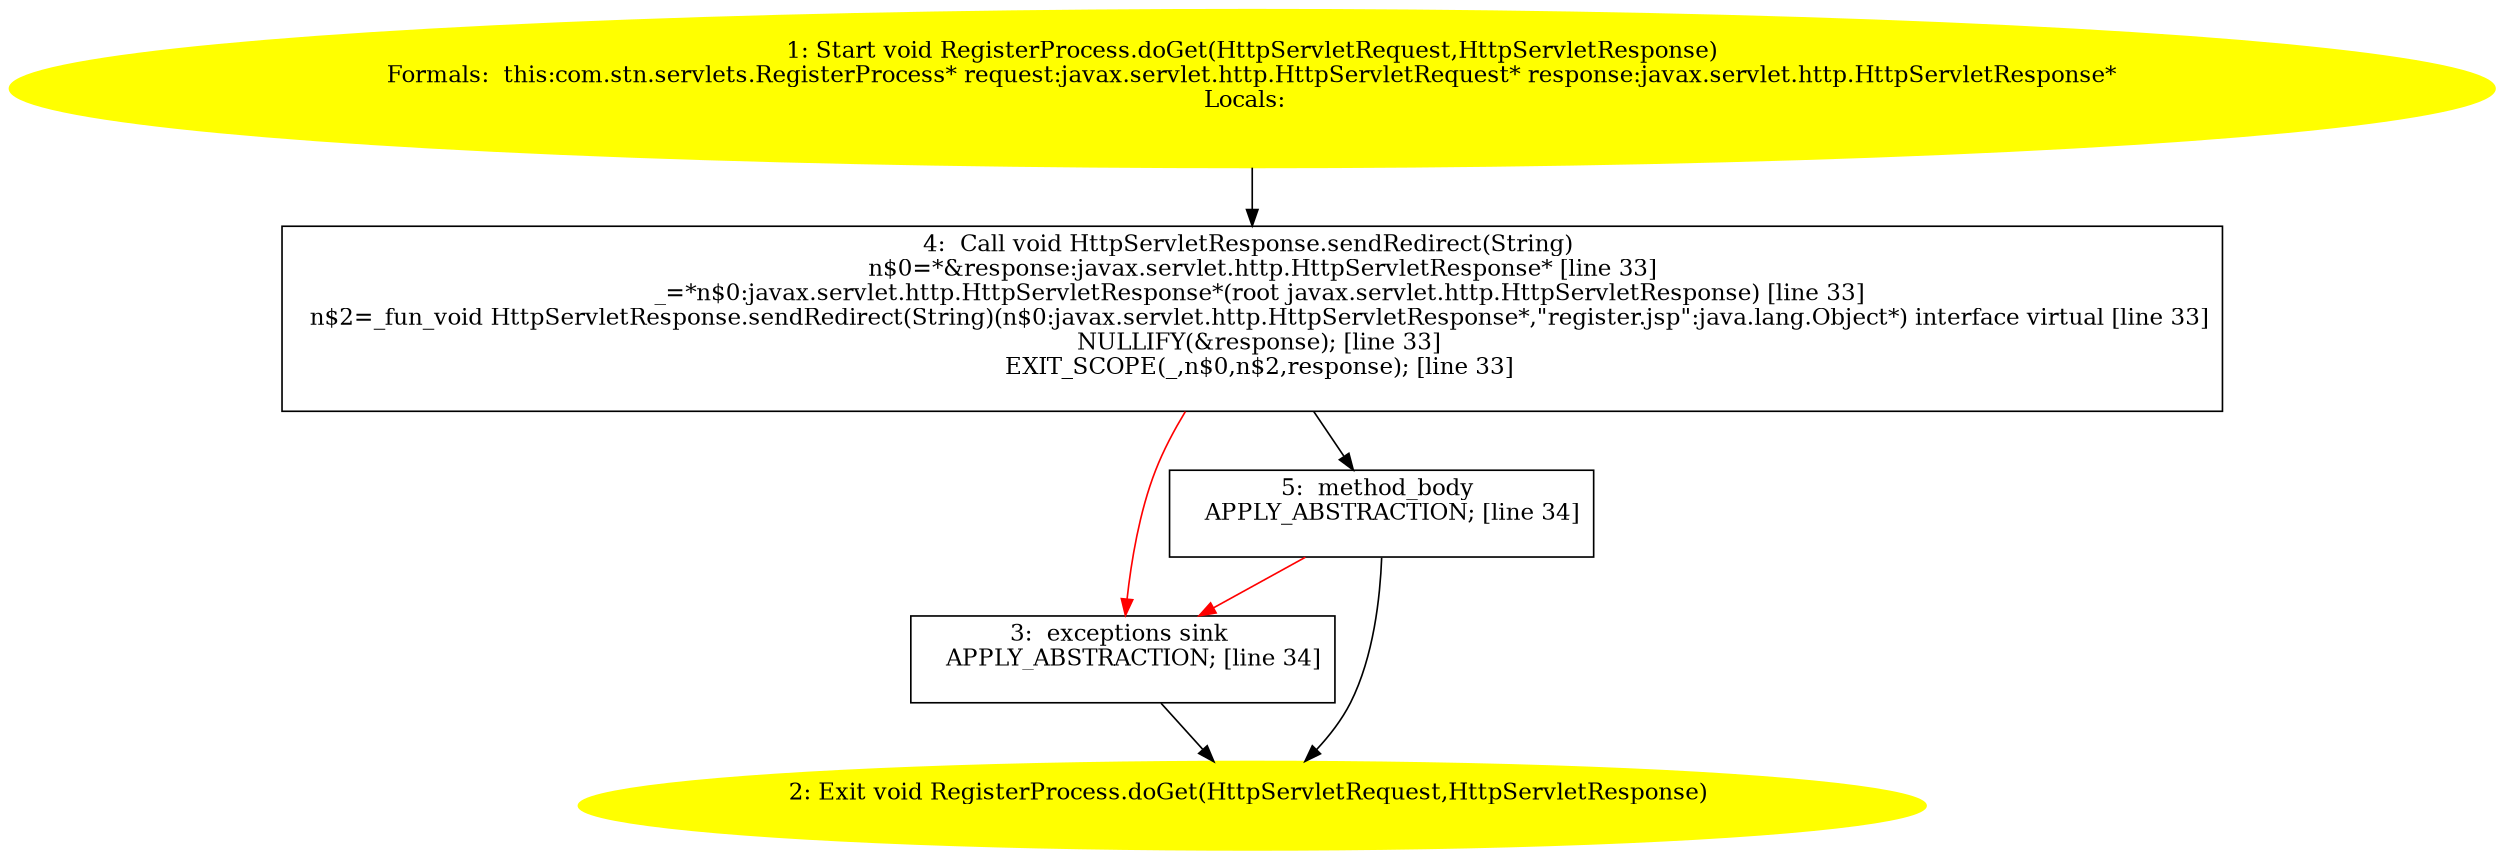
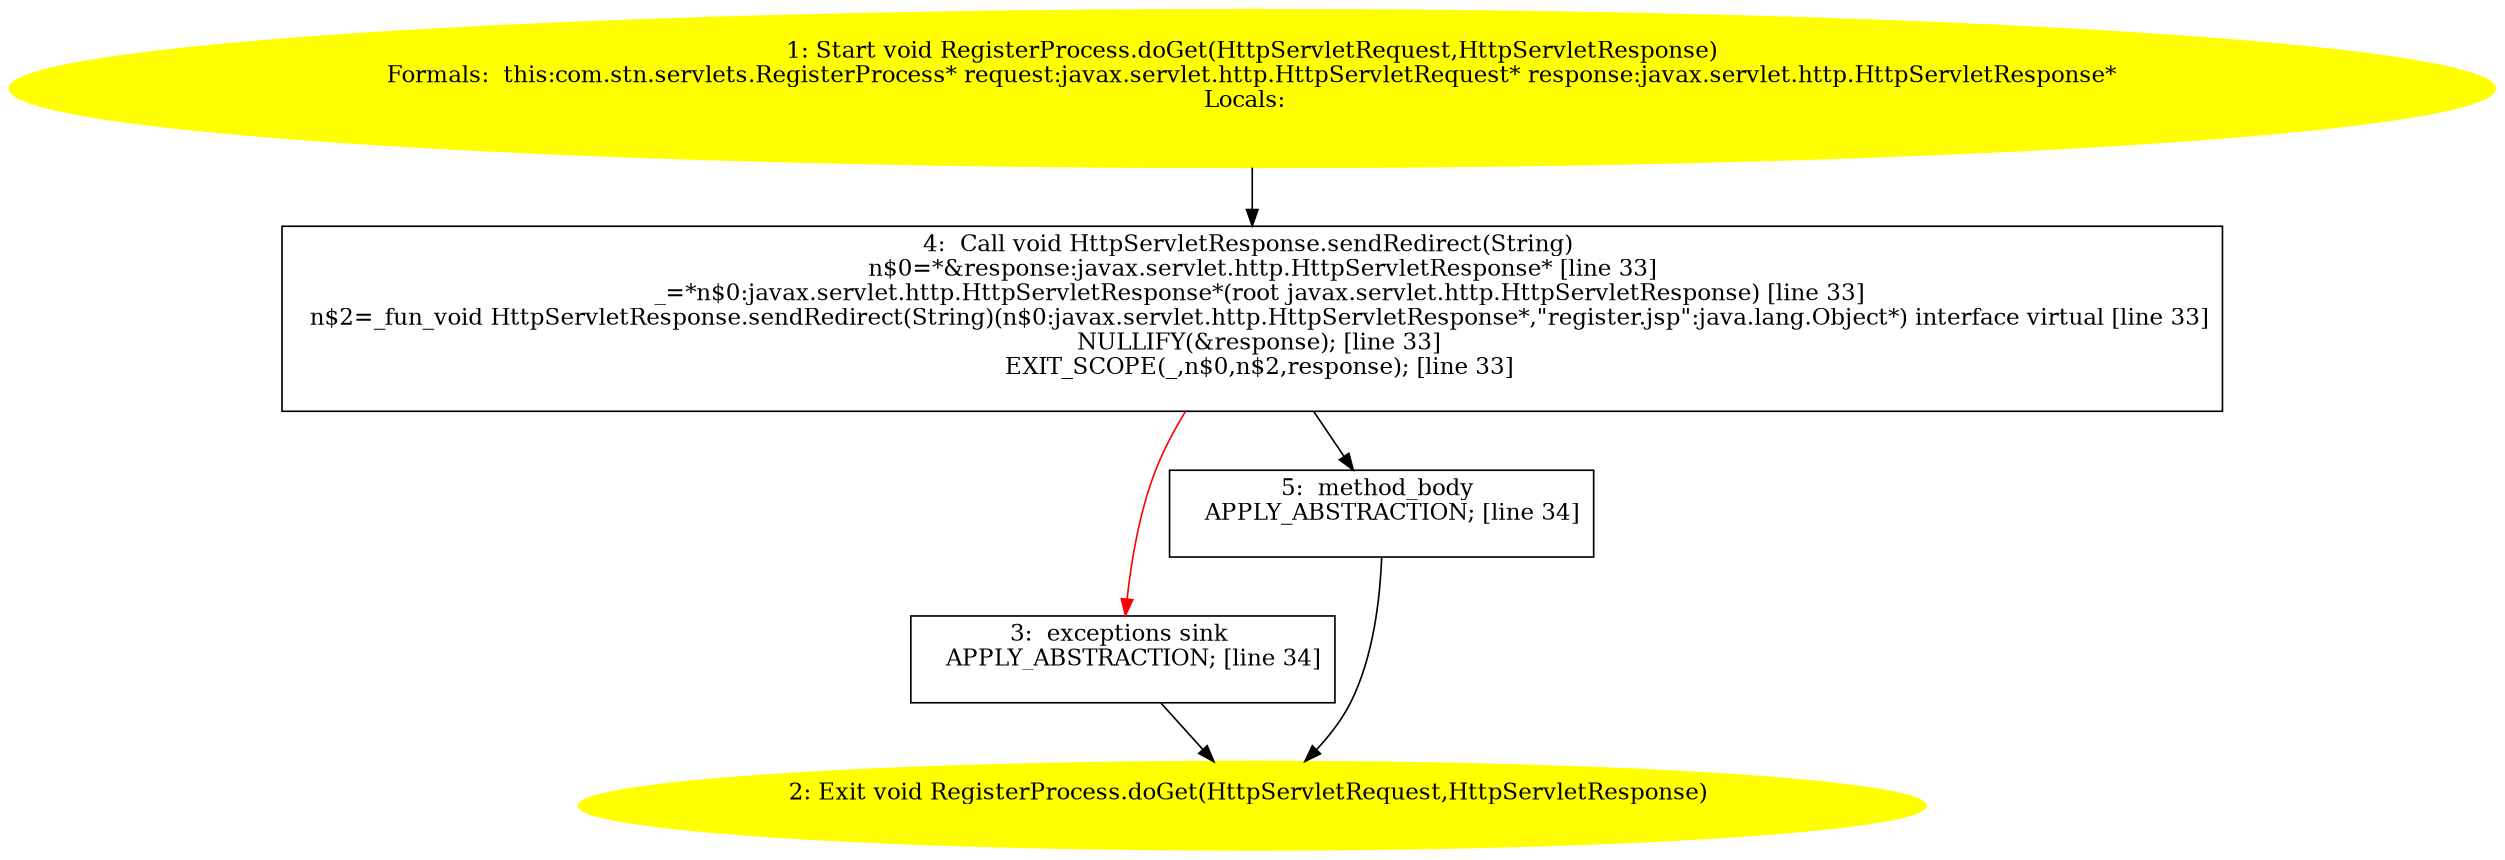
edge "5:  method_body APPLY_ABSTRACTION; [line 34]" -> "3:  exceptions sink APPLY_ABSTRACTION; [line 34]": removed
